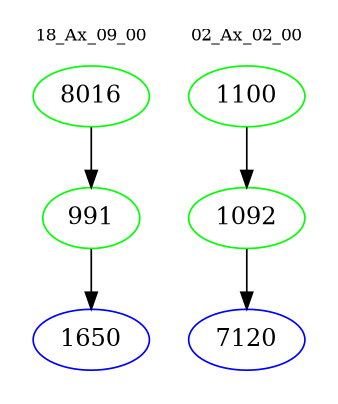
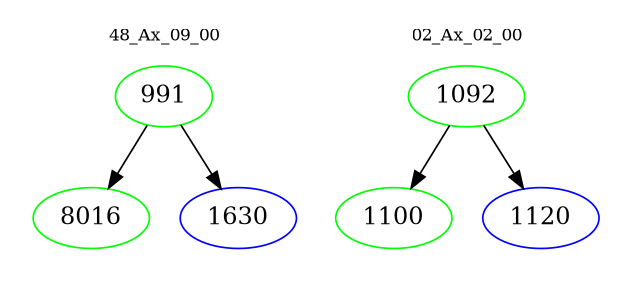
cluster "18_Ax_09_00": label "18_Ax_09_00" -> "48_Ax_09_00"
edge "8016" -> "991": reversed
edge "1100" -> "1092": reversed
node "1650": label "1650" -> "1630"
node "7120": label "7120" -> "1120"
